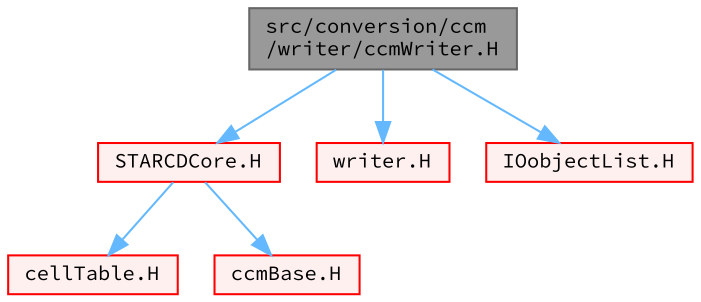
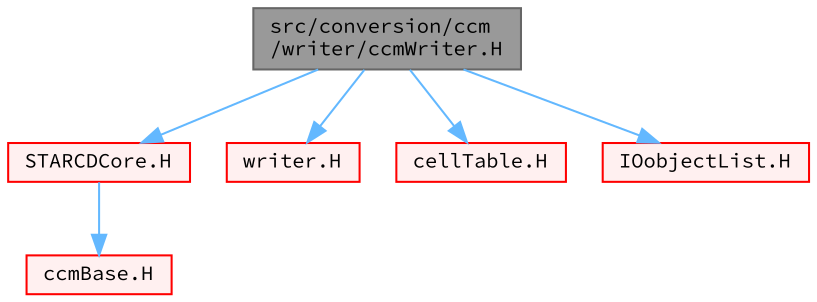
edge "STARCDCore.H" -> "cellTable.H": now "src/conversion/ccm /writer/ccmWriter.H" -> "cellTable.H"
